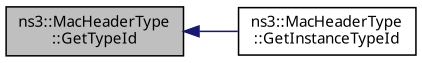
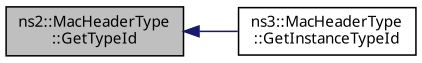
node "ns3::MacHeaderType ::GetTypeId": label "ns3::MacHeaderType ::GetTypeId" -> "ns2::MacHeaderType ::GetTypeId"
